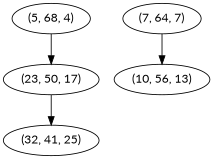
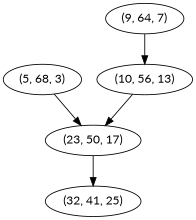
node "(5, 68, 4)": label "(5, 68, 4)" -> "(5, 68, 3)"
node "(7, 64, 7)": label "(7, 64, 7)" -> "(9, 64, 7)"
edge "(10, 56, 13)" -> "(23, 50, 17)": added
